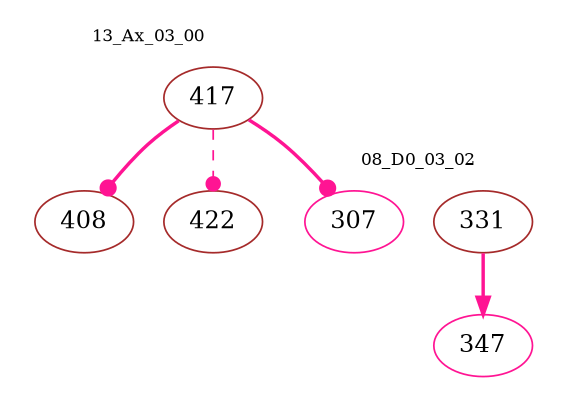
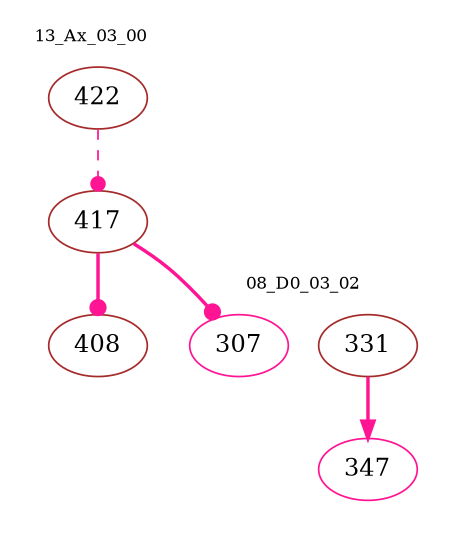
edge "417" -> "422": reversed
